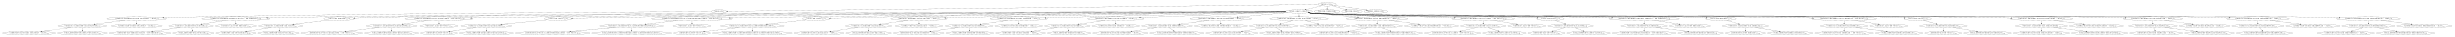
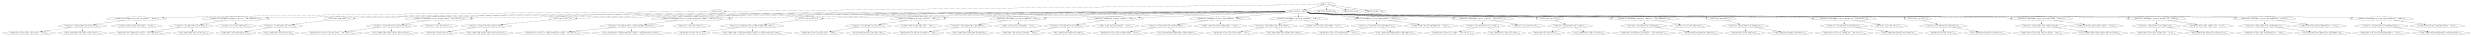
node "(IDENTIFIER,this,boolean addingNewFiles = false)": added
